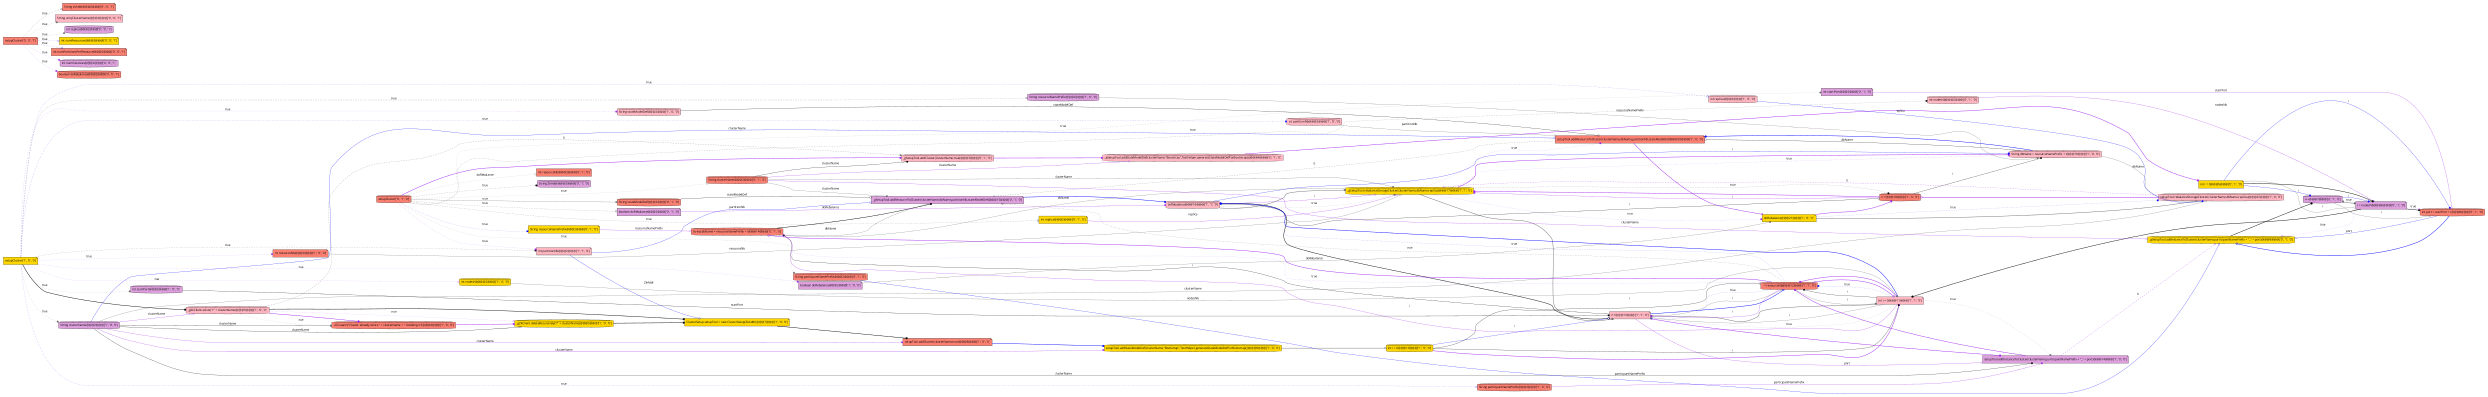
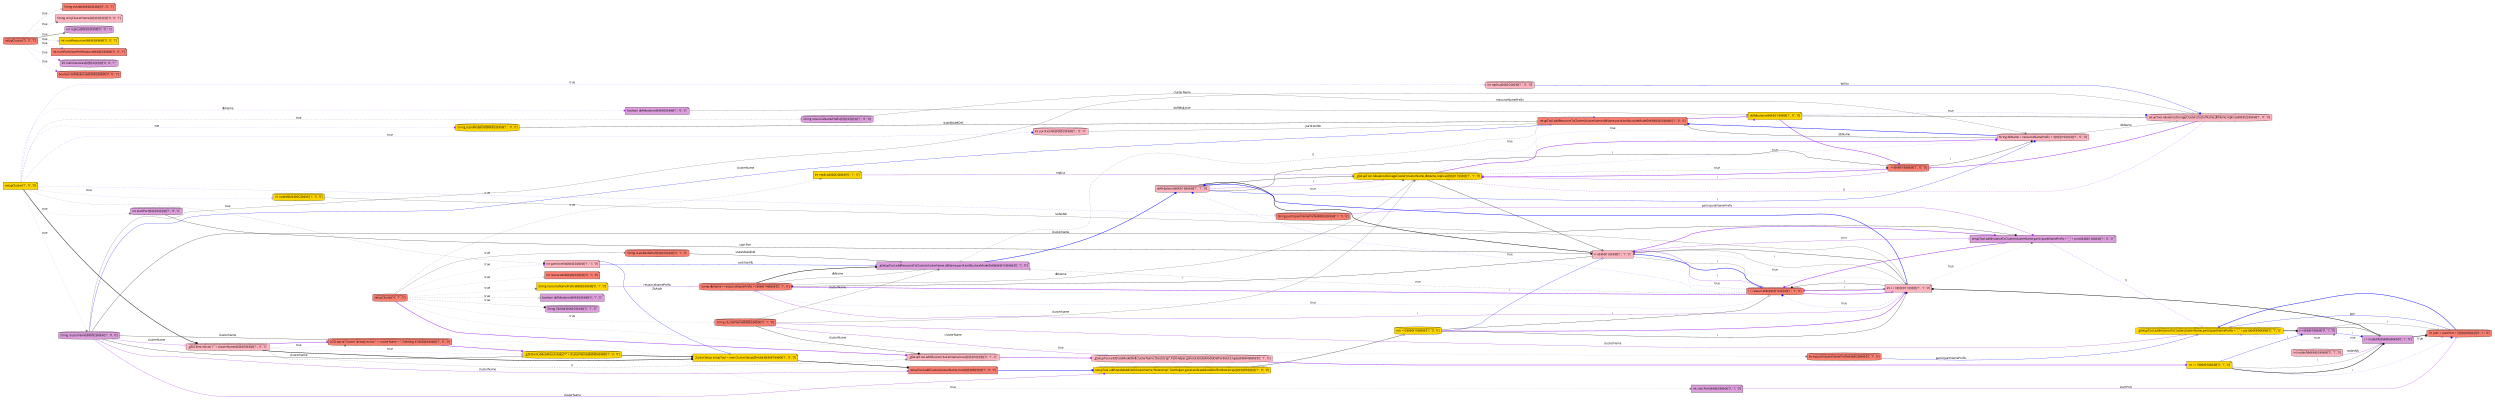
edge "setupCluster['0', '0', '1']" -> "int replica@@@2@@@['0', '0', '1']": style dotted -> bold
node "setupCluster['0', '0', '1']": shape note -> cylinder
edge "int i = 0@@@5@@@['0', '1', '0']" -> "int port = startPort + i@@@8@@@['0', '1', '0']": style solid -> dotted
node "String stateModelDef@@@2@@@['1', '0', '0']": fillcolor lightpink -> gold
edge "setupCluster['0', '1', '0']" -> "int nodesNb@@@2@@@['0', '1', '0']": removed, label "true"
edge "setupCluster['0', '1', '0']" -> "int resourceNb@@@2@@@['0', '1', '0']": label "doRebalance" -> "true"
edge "boolean doRebalance@@@2@@@['0', '1', '0']" -> "doRebalance@@@16@@@['1', '1', '0']": removed, label "doRebalance"
edge "setupCluster['0', '1', '0']" -> "String resourceNamePrefix@@@2@@@['0', '1', '0']": color blue -> gray40
node "int resourceNb@@@2@@@['1', '0', '0']": removed
edge "setupCluster['1', '0', '0']" -> "boolean doRebalance@@@2@@@['1', '0', '0']": label "true" -> "dbName"
